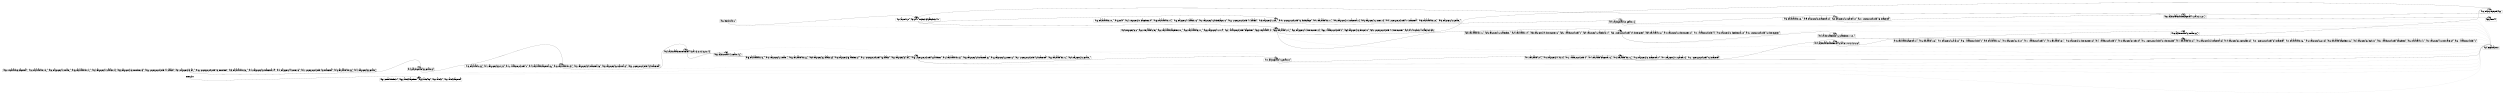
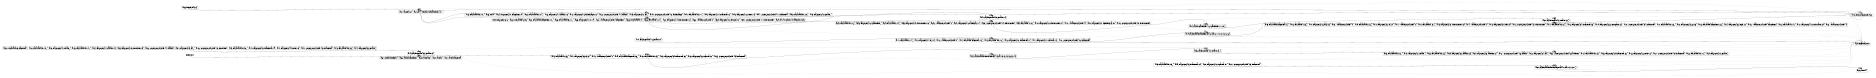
edge "49797: call-this.getValue [v20,'getValue',v18]" -> "49798: read-variable['this',v23,-]": removed
edge "49756: read-variable['this',v61,-]" -> "49770: call-this.getValue [v72,'getValue',v70]": removed
